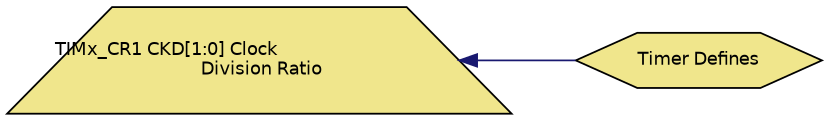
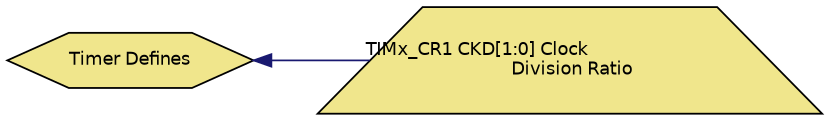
edge "Timer Defines" -> "TIMx_CR1 CKD[1:0] Clock Division Ratio": reversed
